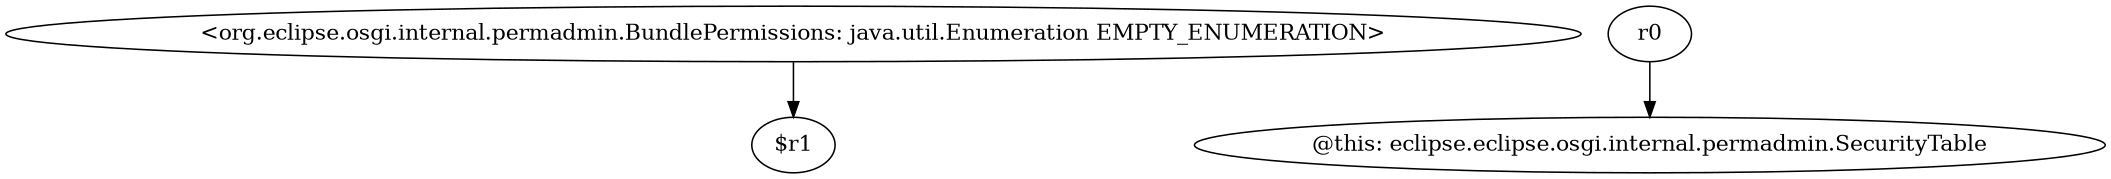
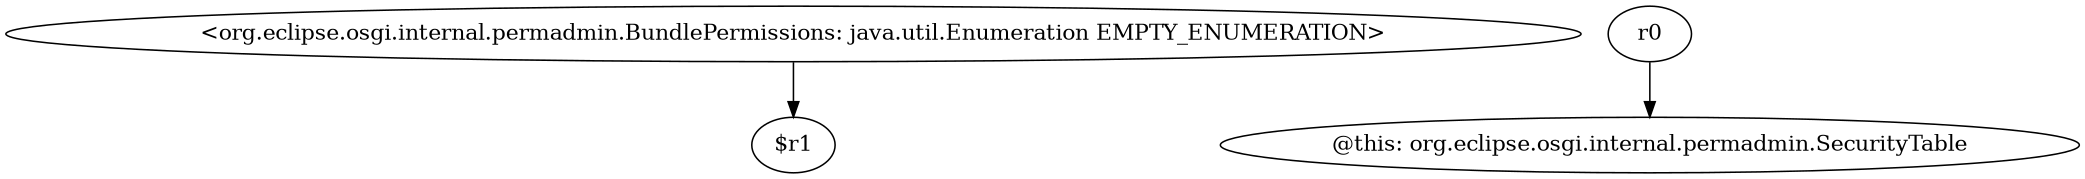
node "@this: eclipse.eclipse.osgi.internal.permadmin.SecurityTable": label "@this: eclipse.eclipse.osgi.internal.permadmin.SecurityTable" -> "@this: org.eclipse.osgi.internal.permadmin.SecurityTable"
